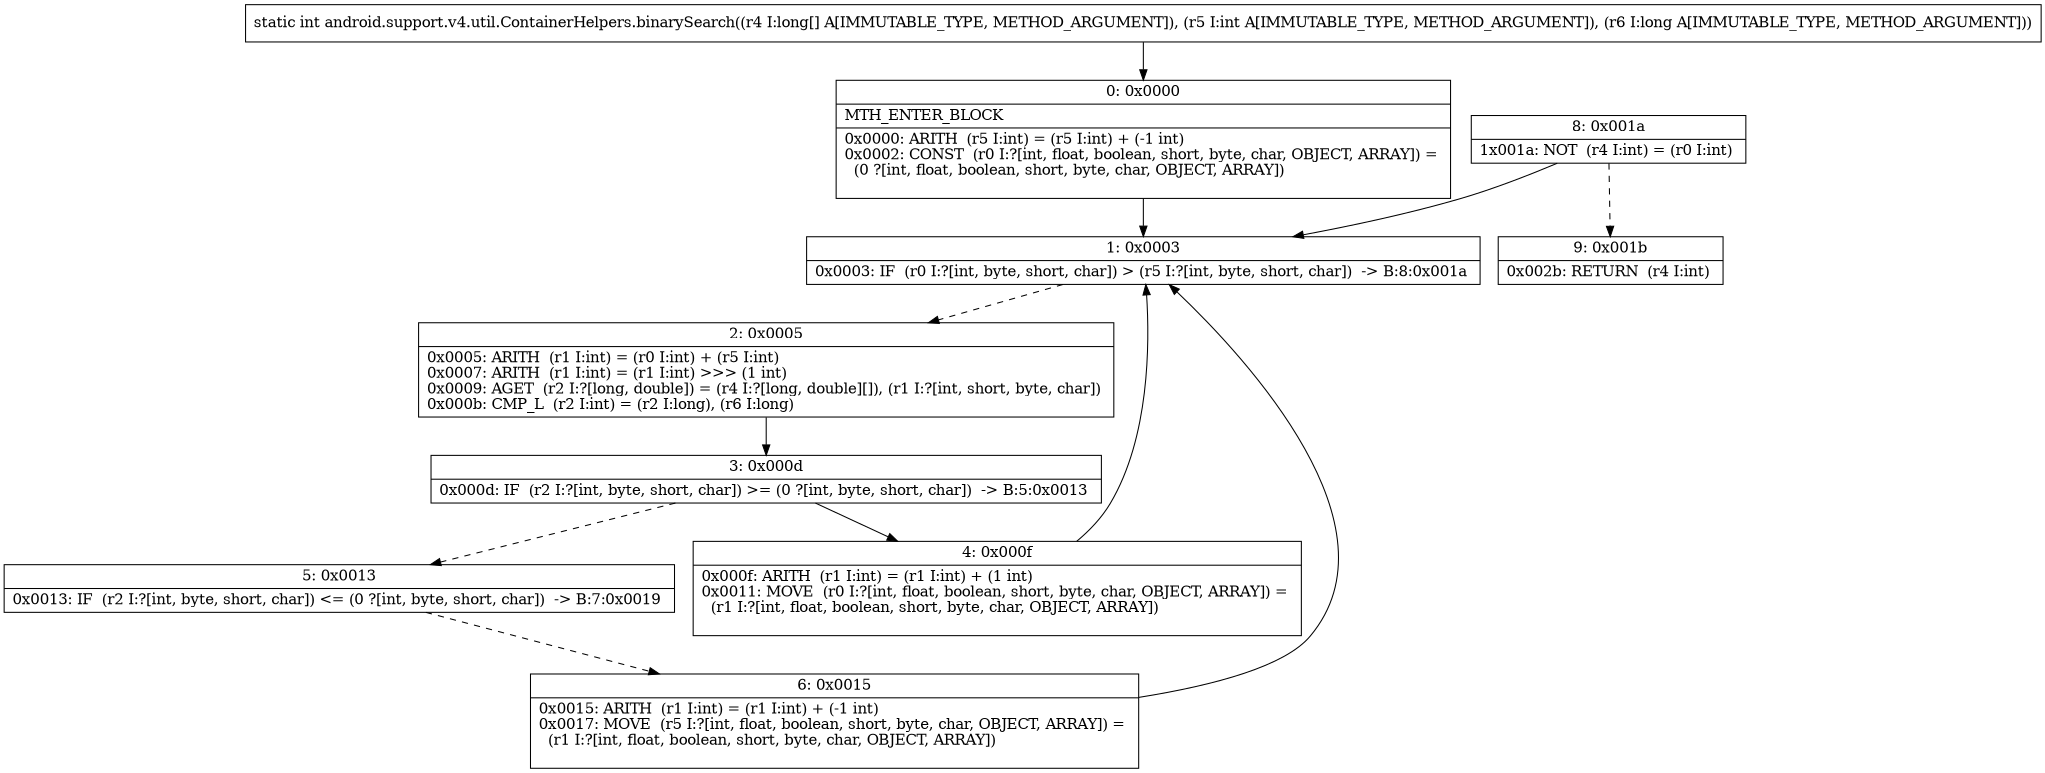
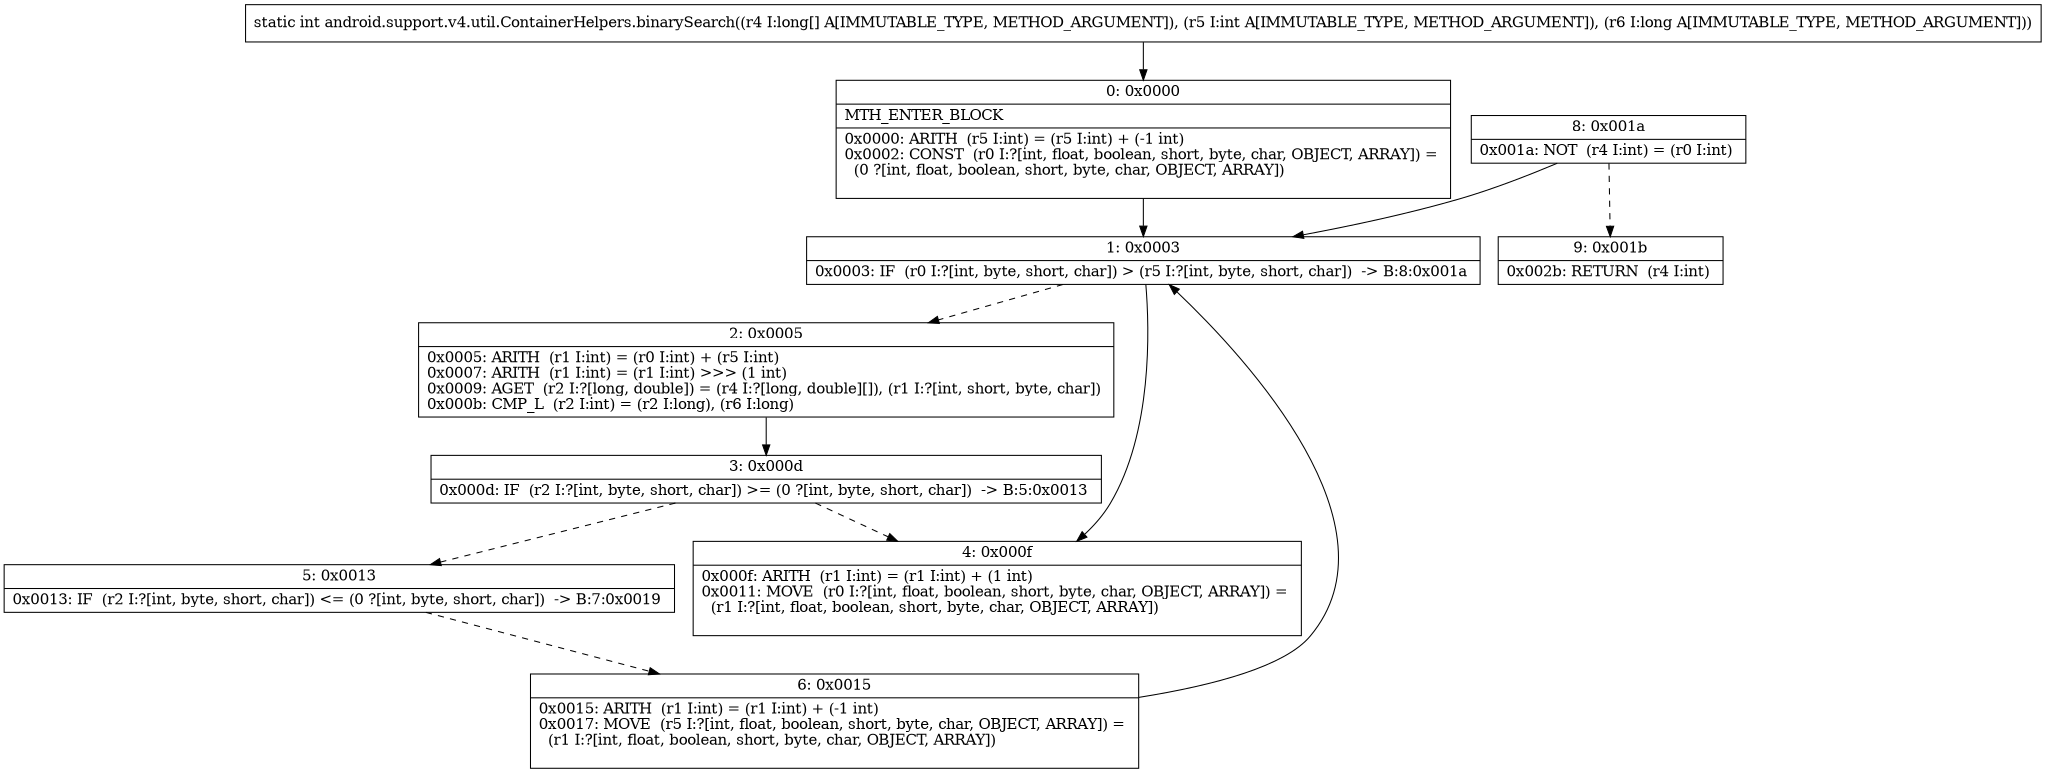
node "8: 0x001a": text "1x001a: NOT  (r4 I:int) = (r0 I:int)" -> "0x001a: NOT  (r4 I:int) = (r0 I:int)"
edge "4: 0x000f" -> "1: 0x0003": reversed
edge "3: 0x000d" -> "4: 0x000f": style solid -> dashed
